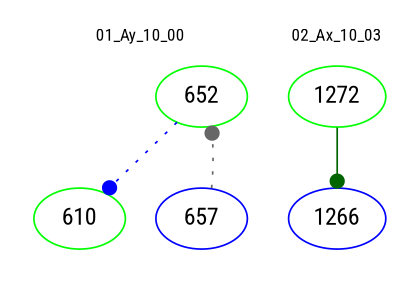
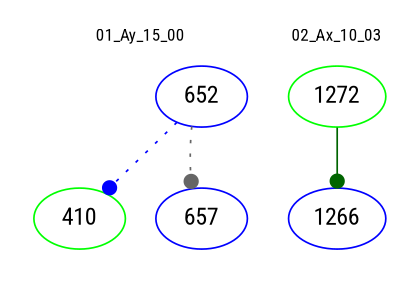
cluster "01_Ay_10_00": label "01_Ay_10_00" -> "01_Ay_15_00"
node "652": color green -> blue
edge "657" -> "652": reversed
node "610": label "610" -> "410"
